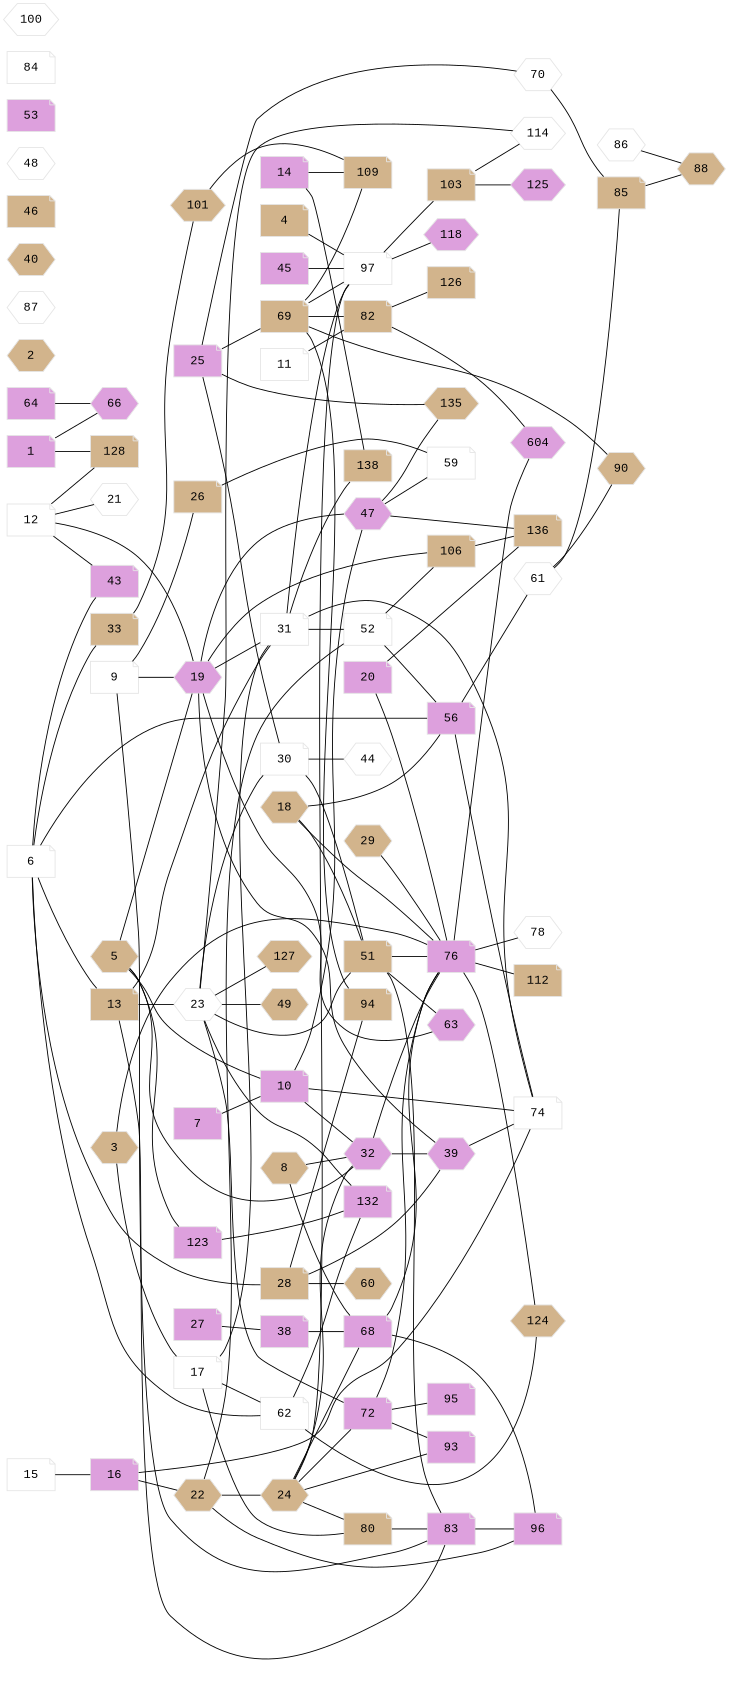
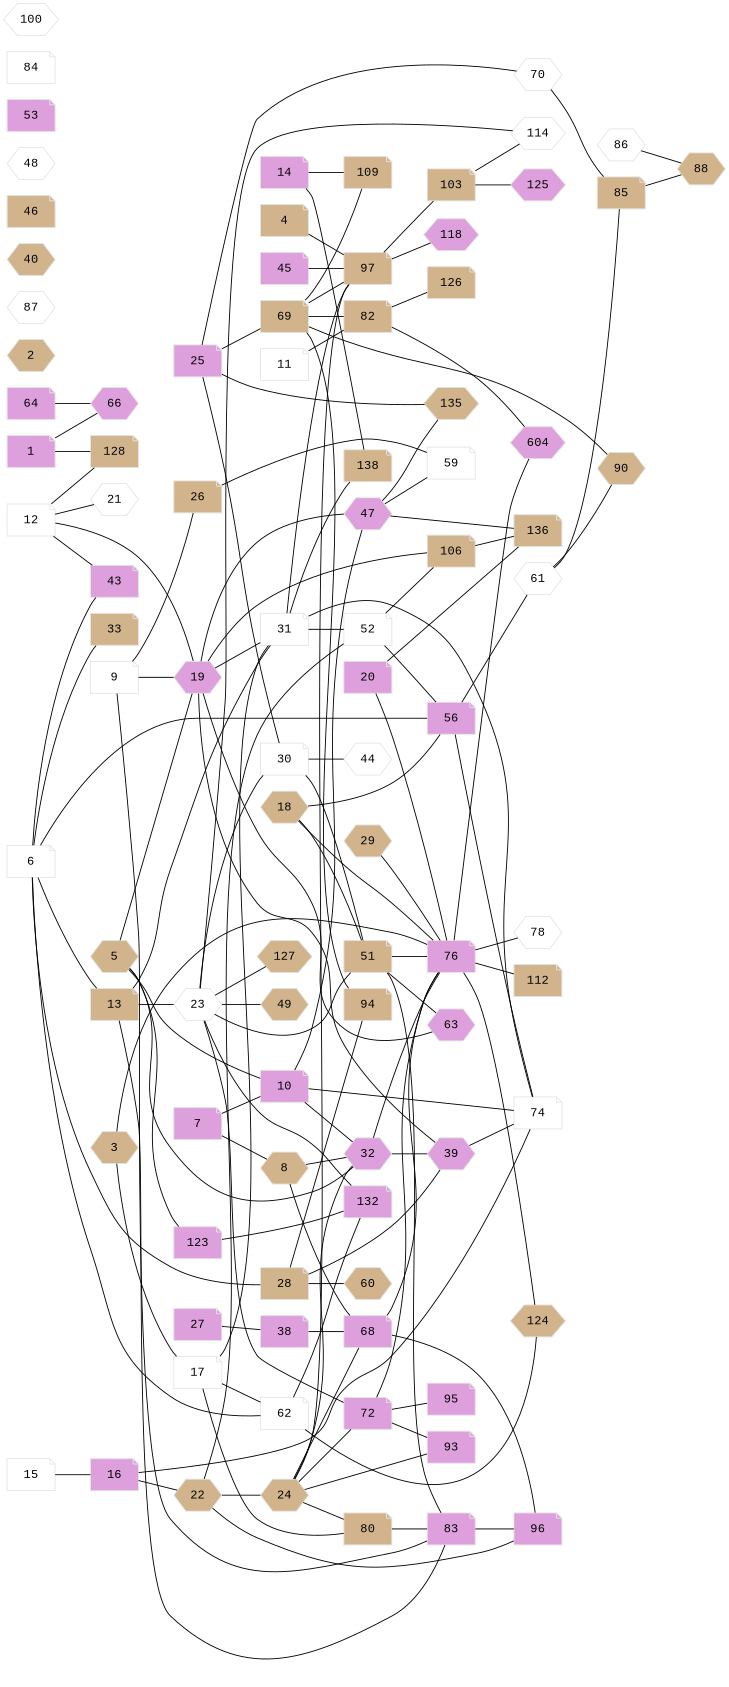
node "101": removed
node "97": fillcolor white -> tan
edge "7" -- "8": added
